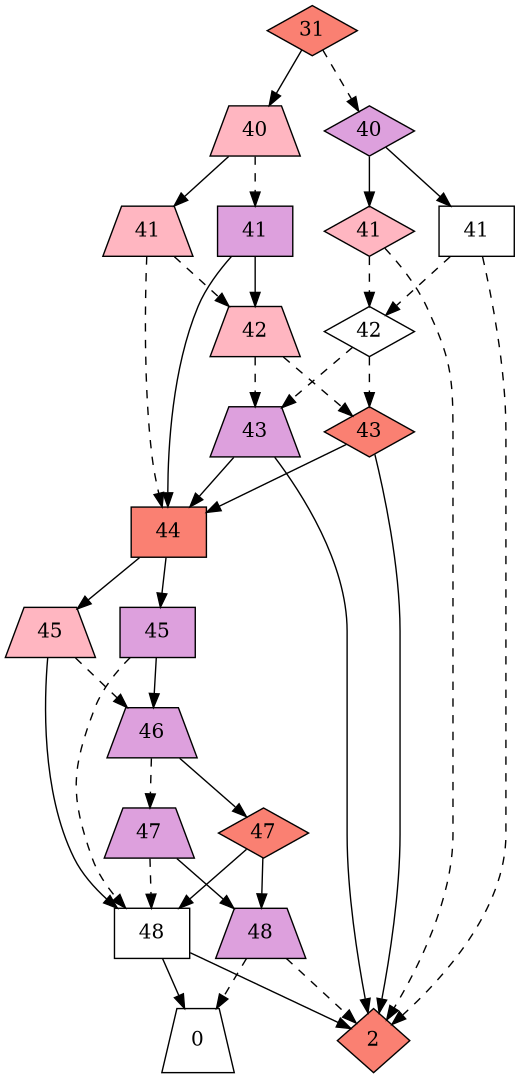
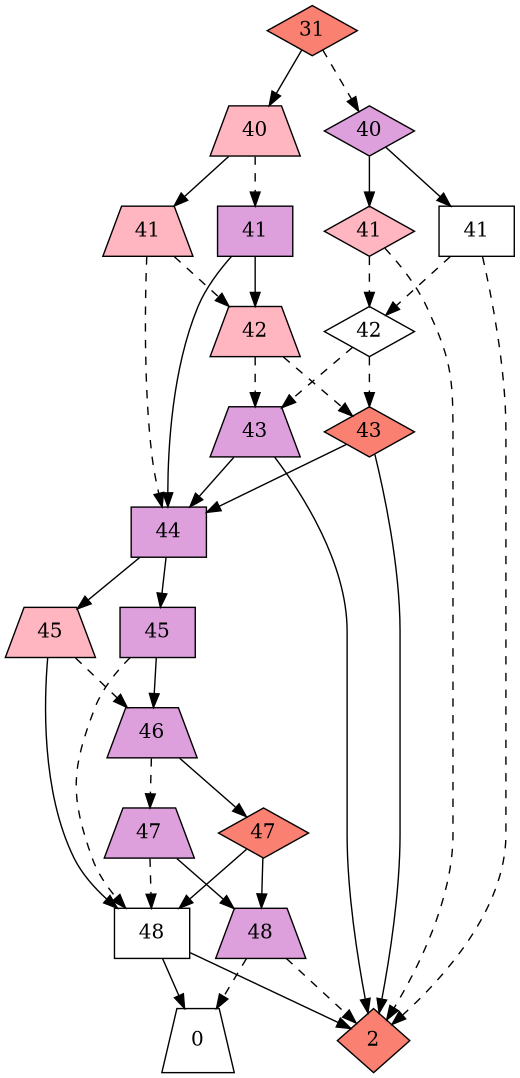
node "44": fillcolor salmon -> plum
